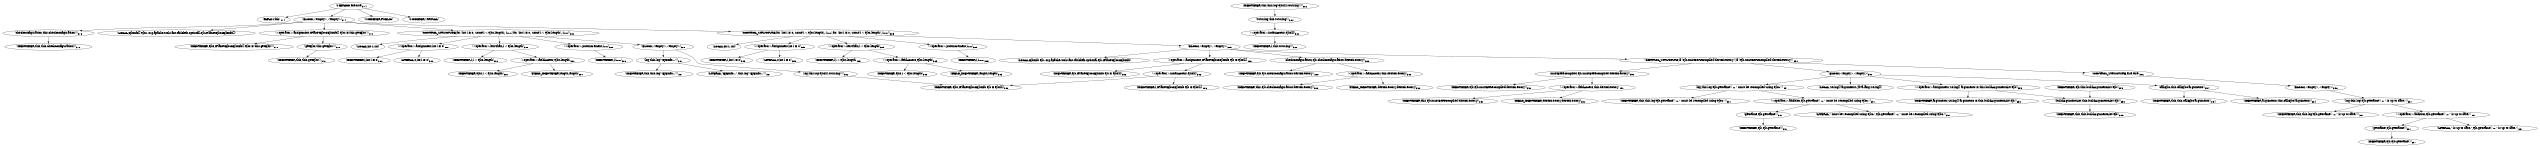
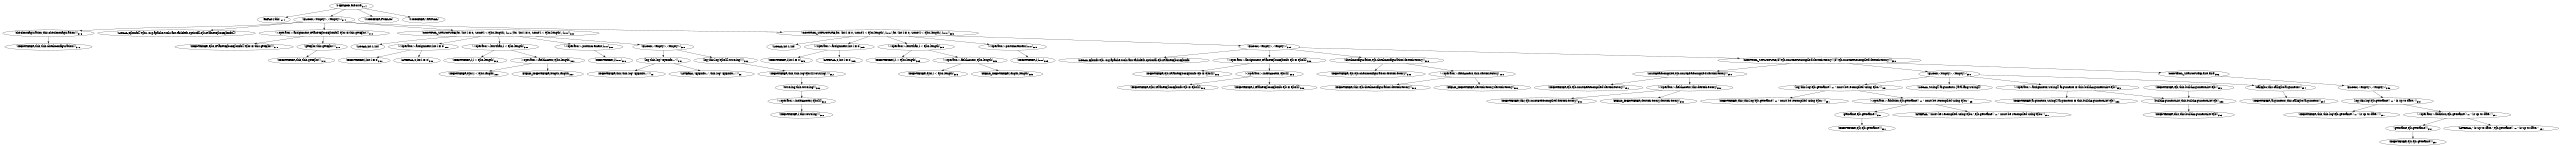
edge "(log,this.log(ejbs[i].toString()))" -> "(IDENTIFIER,ejbs,IPlanetEjbc$EjbInfo ejb = ejbs[i])": now "(log,this.log(ejbs[i].toString()))" -> "(IDENTIFIER,this,this.log(ejbs[i].toString()))"
node "(IDENTIFIER,this,this.callEjbc(arguments))": removed
